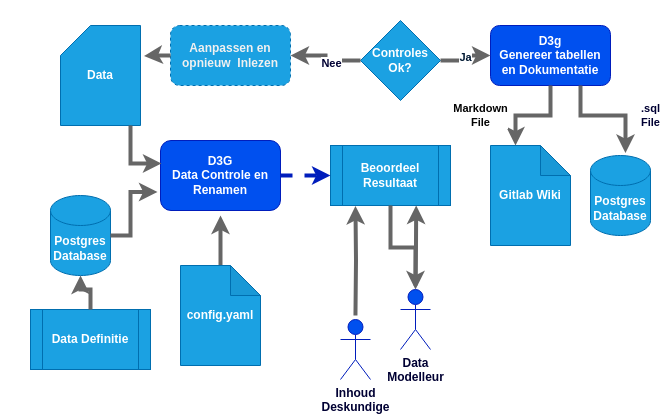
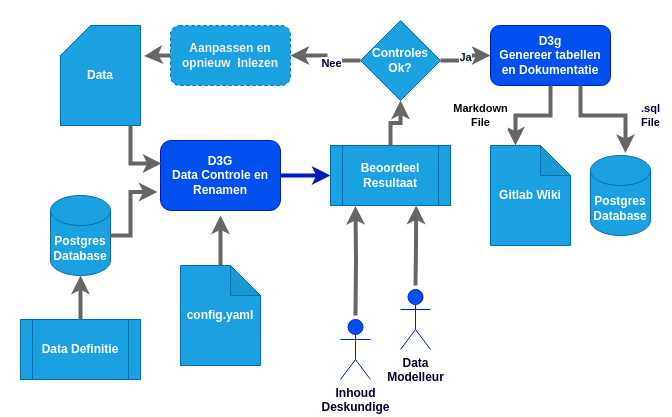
edge "D3G Data Controle en Renamen" -> "Beoordeel Resultaat": style dashed -> solid
edge "Beoordeel Resultaat" -> "Data Modelleur": now "Beoordeel Resultaat" -> "Controles Ok?"
node "Data Definitie": moved (91, 340) -> (81, 350)
